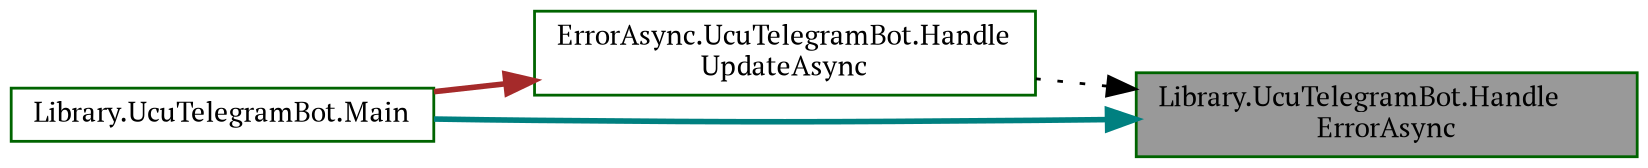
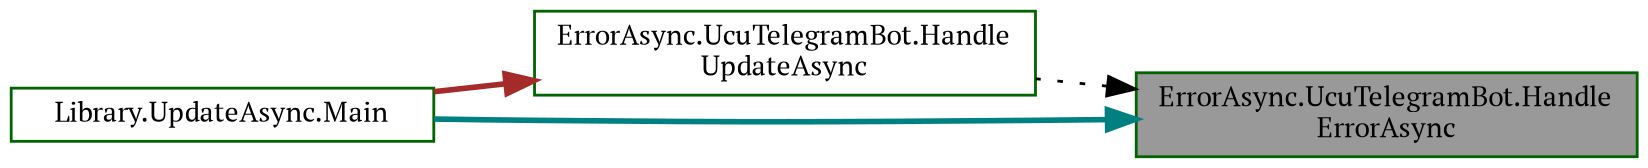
node "Library.UcuTelegramBot.Main": label "Library.UcuTelegramBot.Main" -> "Library.UpdateAsync.Main"
node "Library.UcuTelegramBot.Handle ErrorAsync": label "Library.UcuTelegramBot.Handle ErrorAsync" -> "ErrorAsync.UcuTelegramBot.Handle ErrorAsync"
